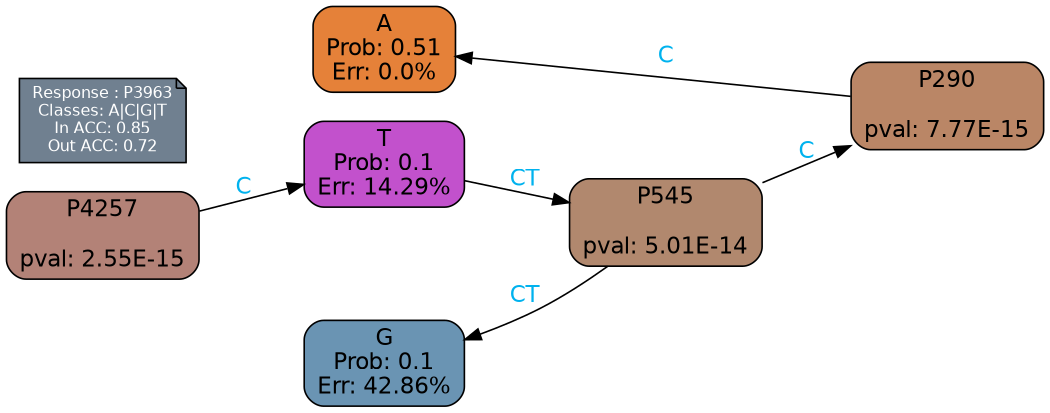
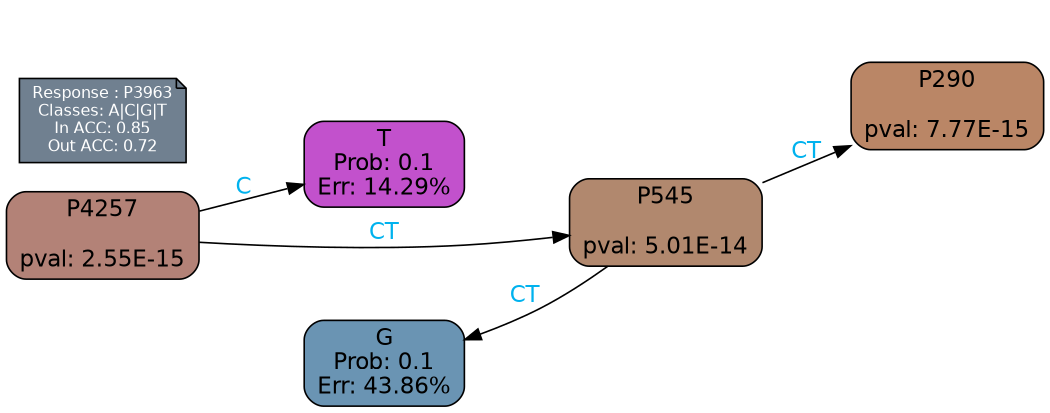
node "A Prob: 0.51 Err: 0.0%": removed
edge "P545 pval: 5.01E-14" -> "P290 pval: 7.77E-15": label "C" -> "CT"
edge "T Prob: 0.1 Err: 14.29%" -> "P545 pval: 5.01E-14": now "P4257 pval: 2.55E-15" -> "P545 pval: 5.01E-14"
node "G Prob: 0.1 Err: 42.86%": label "G Prob: 0.1 Err: 42.86%" -> "G Prob: 0.1 Err: 43.86%"
